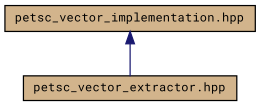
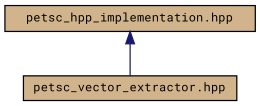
node "petsc_vector_implementation.hpp": label "petsc_vector_implementation.hpp" -> "petsc_hpp_implementation.hpp"
